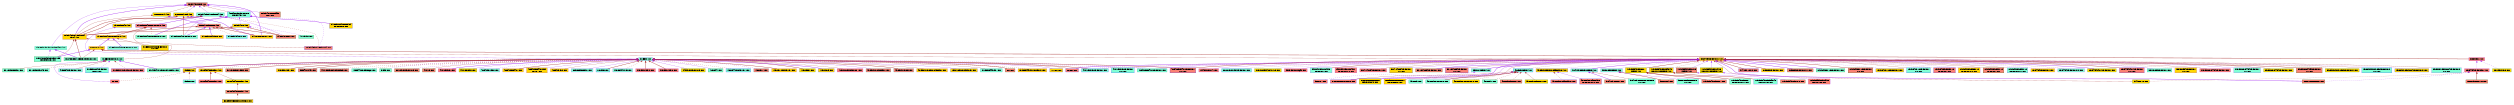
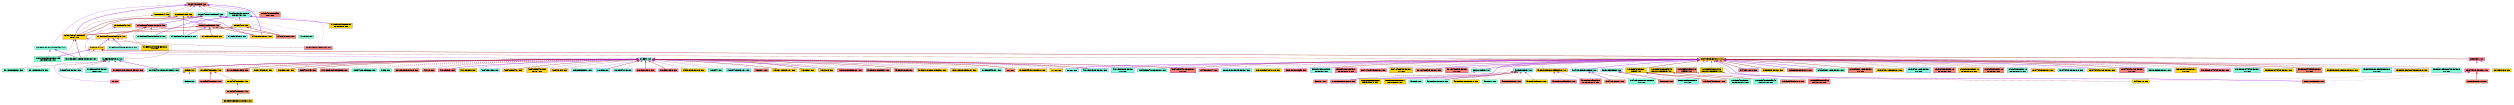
node "interval_timer.cpp": added
node "stream.cpp": fillcolor salmon -> aquamarine
